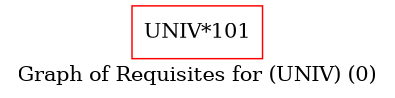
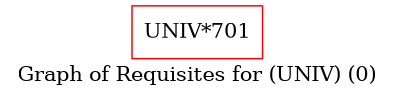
node "UNIV*101": label "UNIV*101" -> "UNIV*701"
